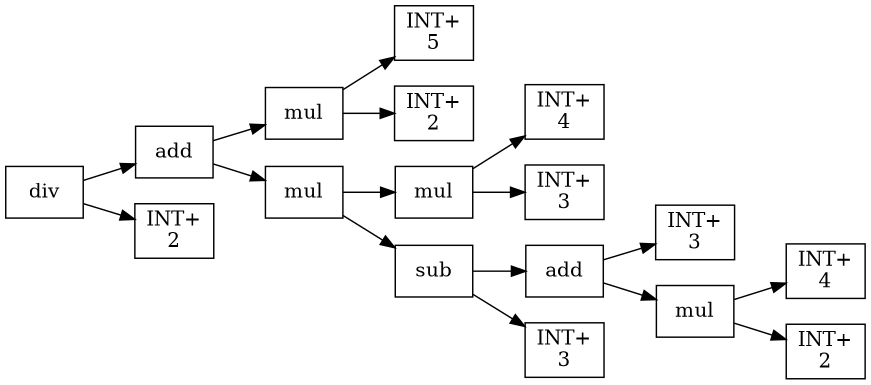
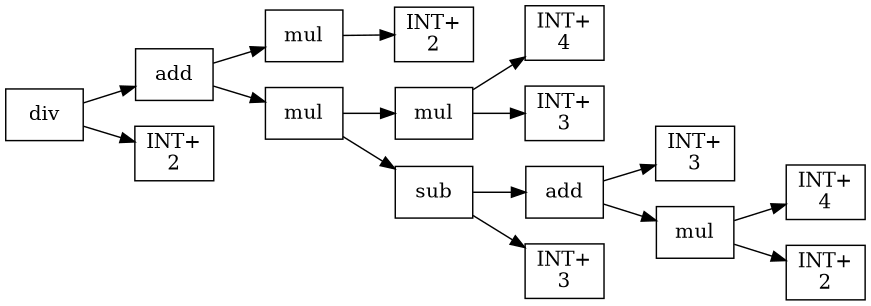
node "INT+ 5": removed
